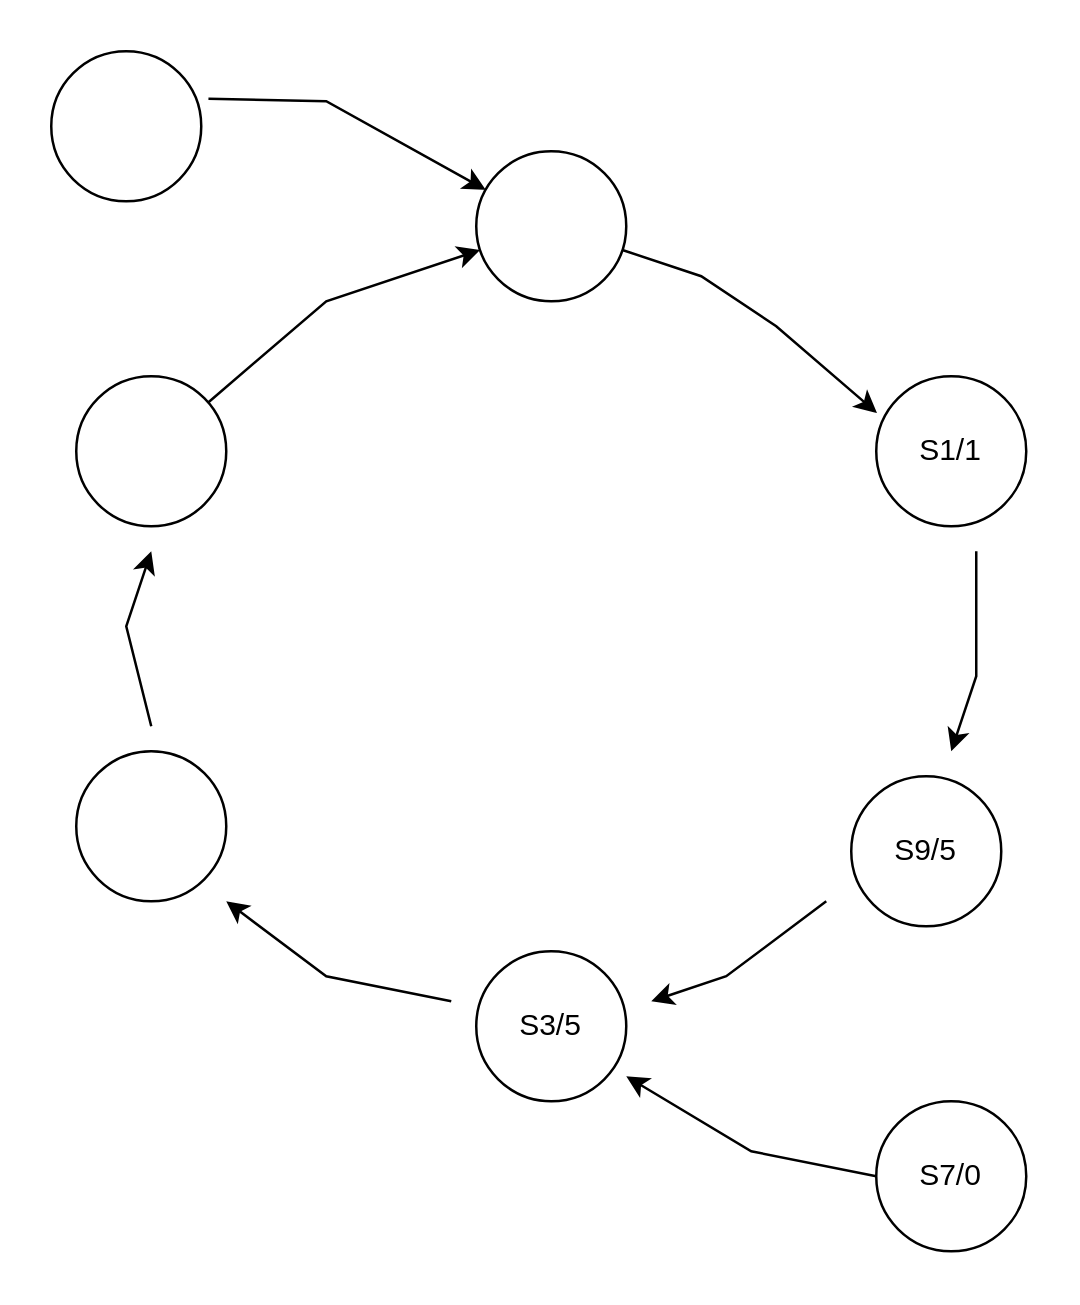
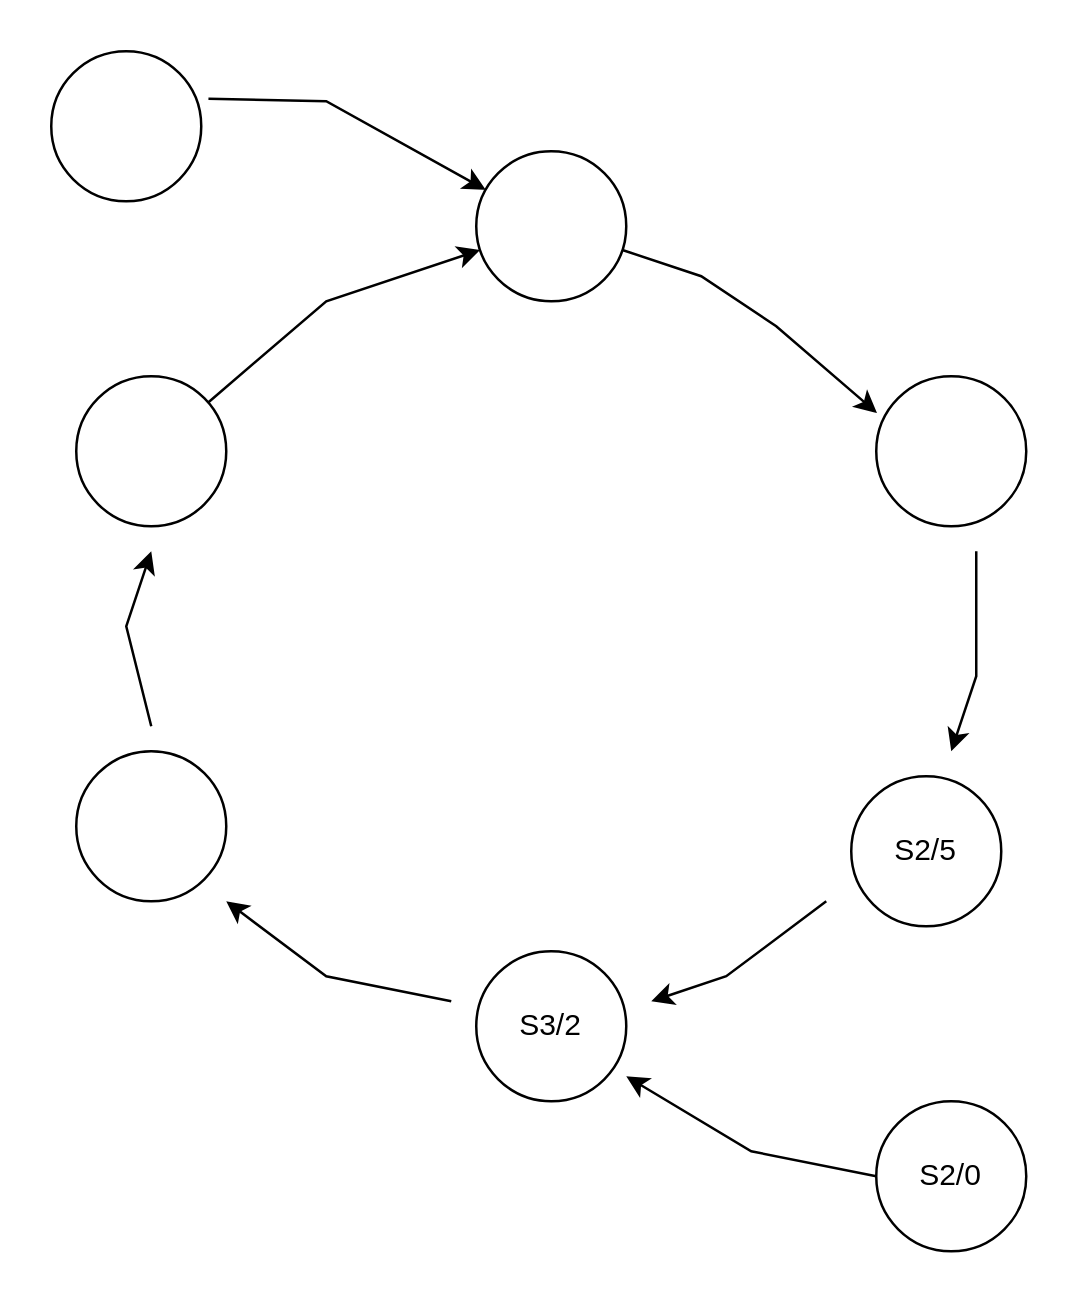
node "S1/1": removed
node "S9/5": label "S9/5" -> "S2/5"
node "S3/5": label "S3/5" -> "S3/2"
node "S7/0": label "S7/0" -> "S2/0"
